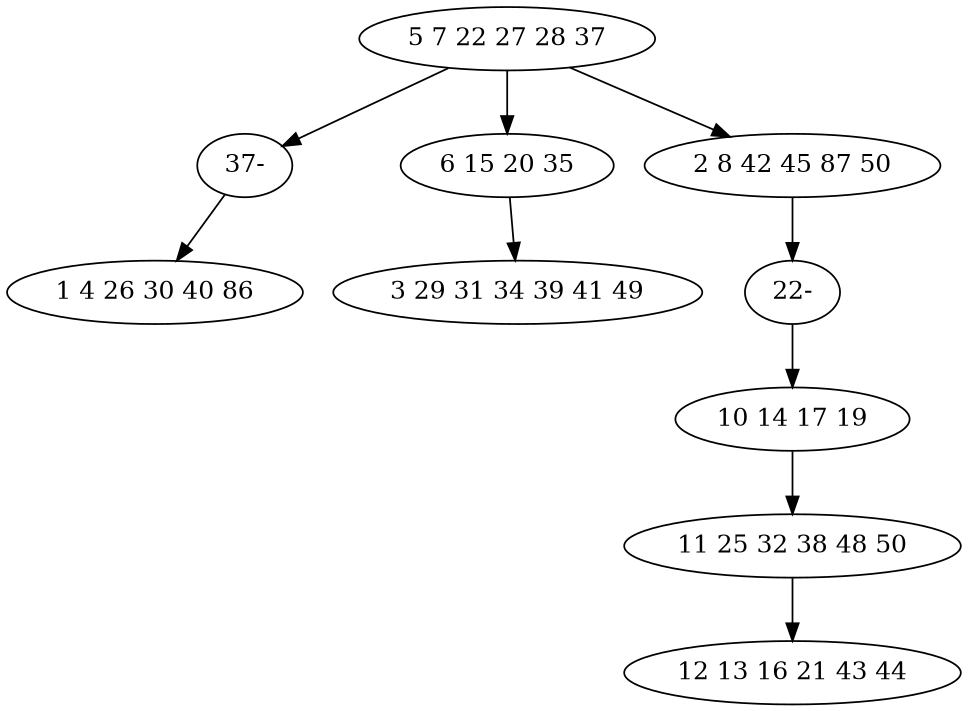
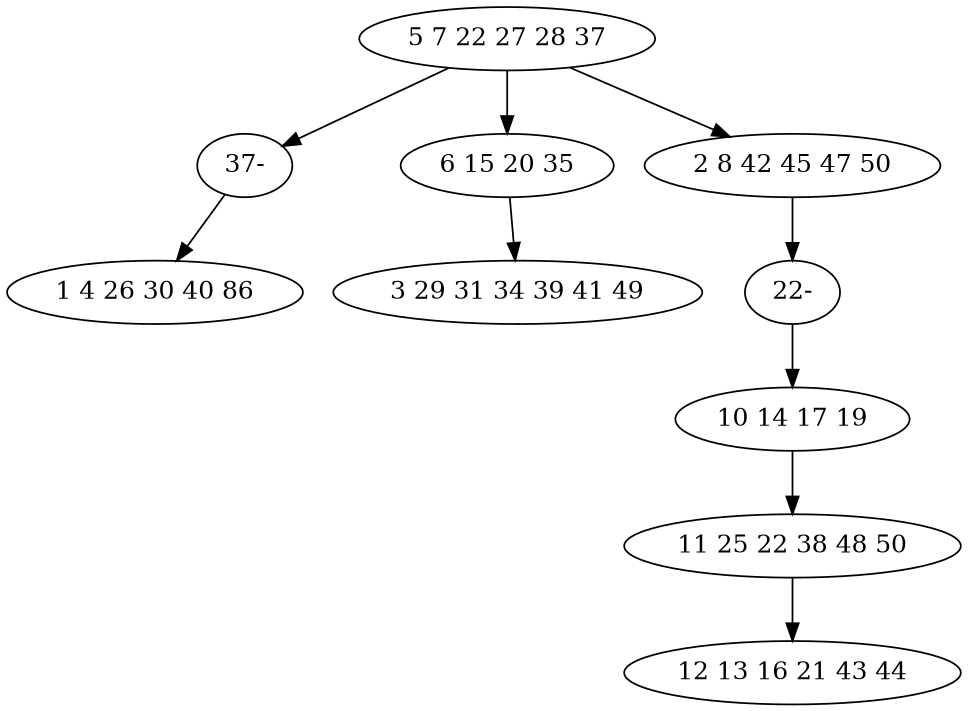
node "2 8 42 45 87 50": label "2 8 42 45 87 50" -> "2 8 42 45 47 50"
node "11 25 32 38 48 50": label "11 25 32 38 48 50" -> "11 25 22 38 48 50"
